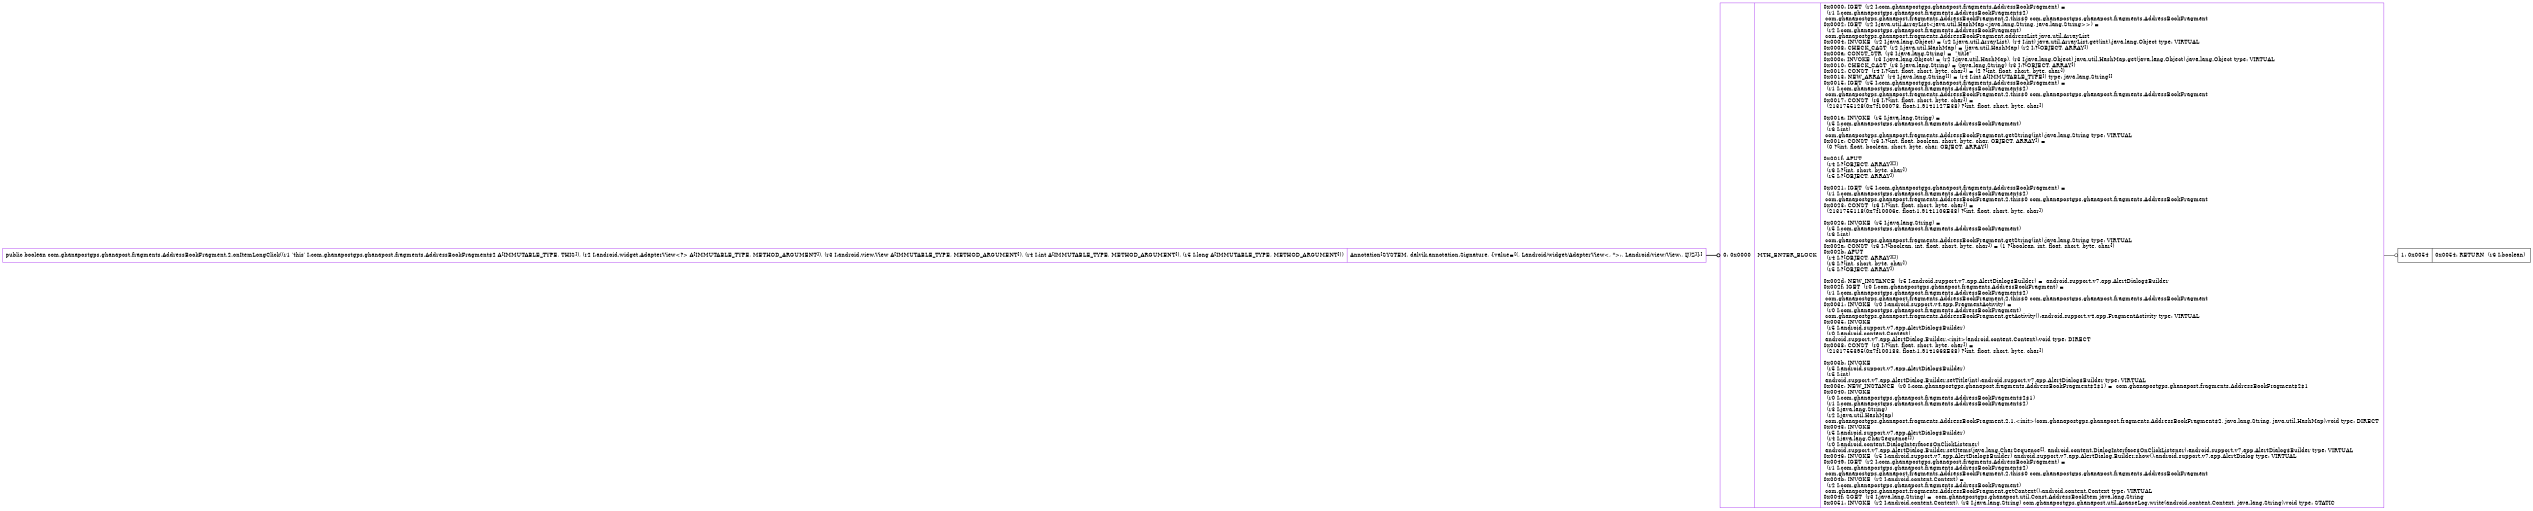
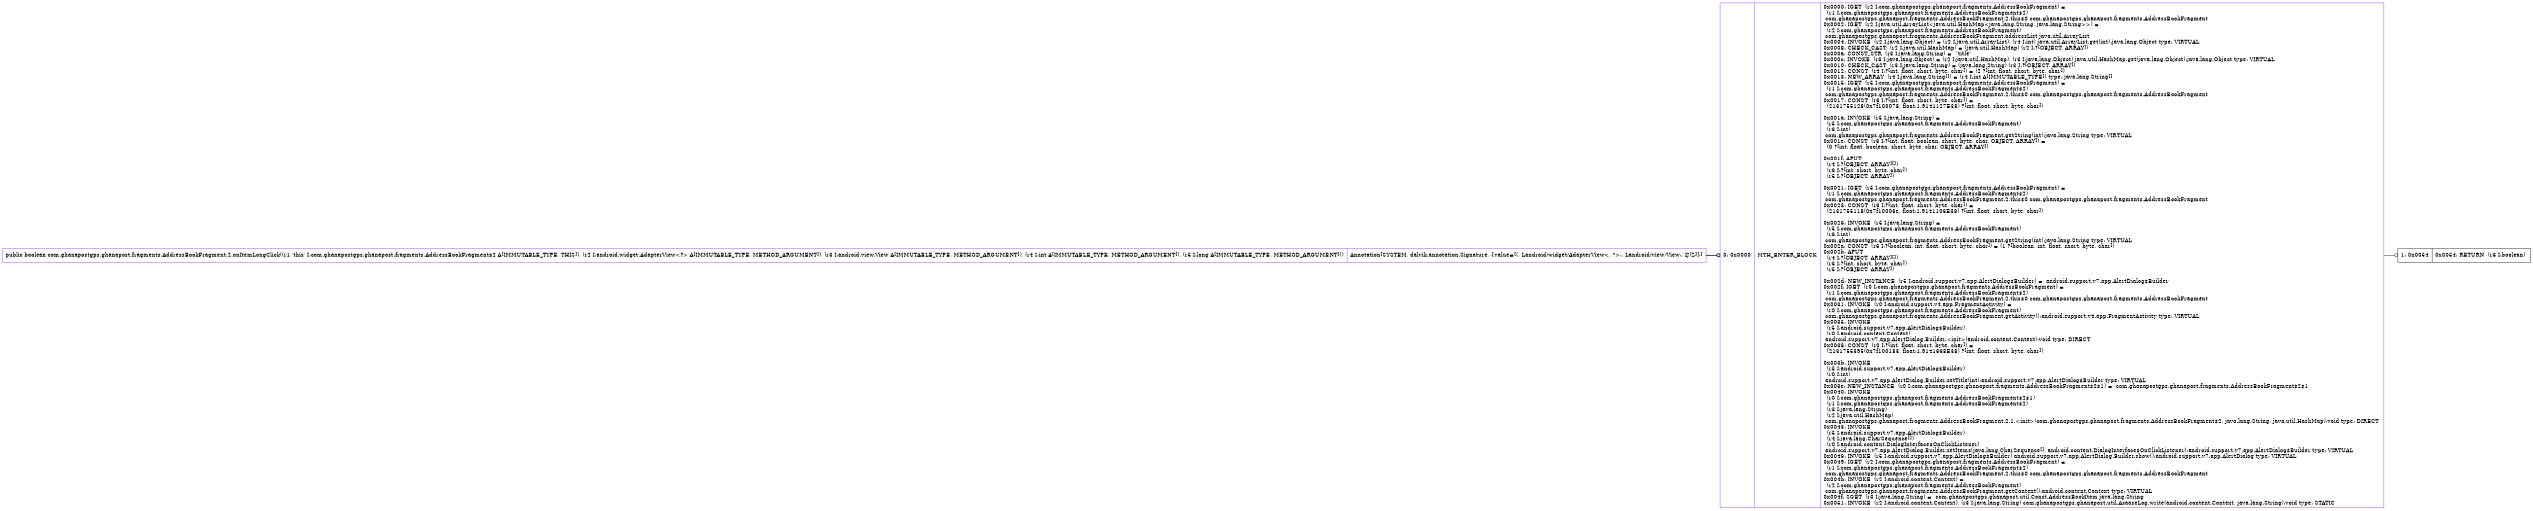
node "0: 0x0000": text "(r5 I:int)" -> "(r0 I:int)"
